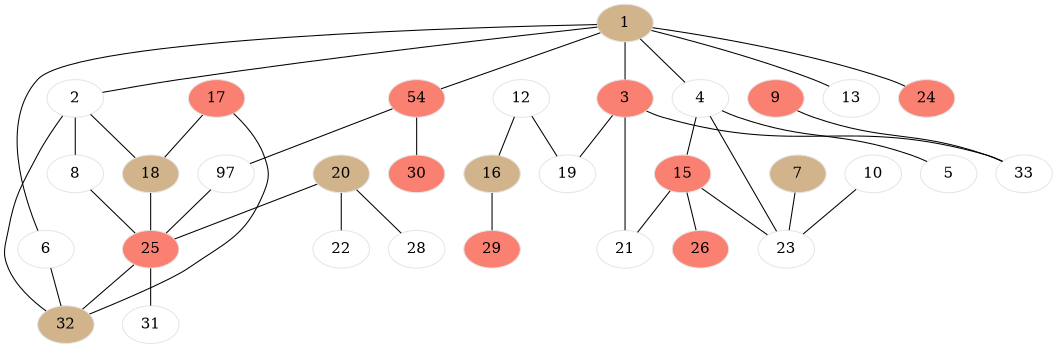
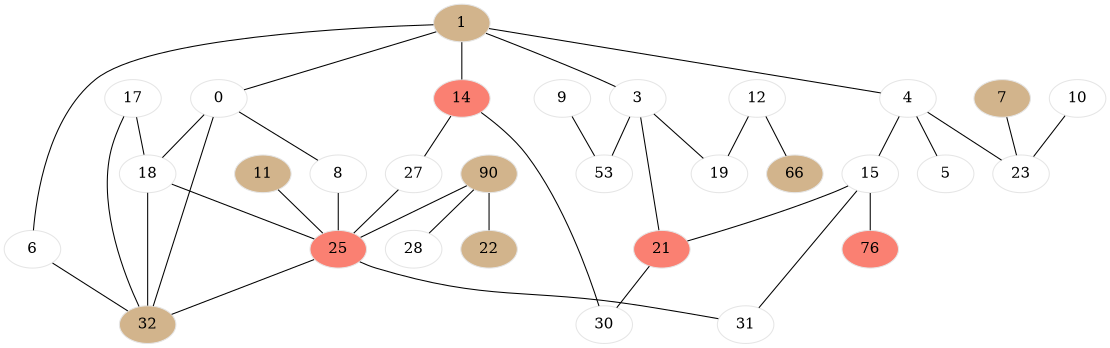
node "2": label "2" -> "0"
node "17": fillcolor salmon -> white
node "54": label "54" -> "14"
node "3": fillcolor salmon -> white
node "9": fillcolor salmon -> white
node "13": removed
node "24": removed
node "18": fillcolor tan -> white
node "97": label "97" -> "27"
node "11": added
node "20": label "20" -> "90"
node "30": fillcolor salmon -> white
node "16": label "16" -> "66"
node "15": fillcolor salmon -> white
node "33": label "33" -> "53"
edge "15" -- "23": now "15" -- "31"
edge "18" -- "32": added
node "22": fillcolor white -> tan
node "29": removed
node "21": fillcolor white -> salmon
node "26": label "26" -> "76"
edge "21" -- "30": added
